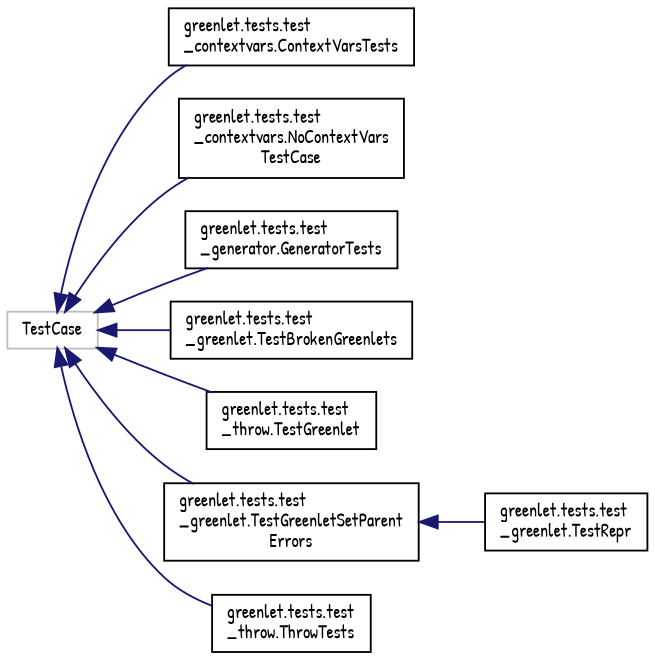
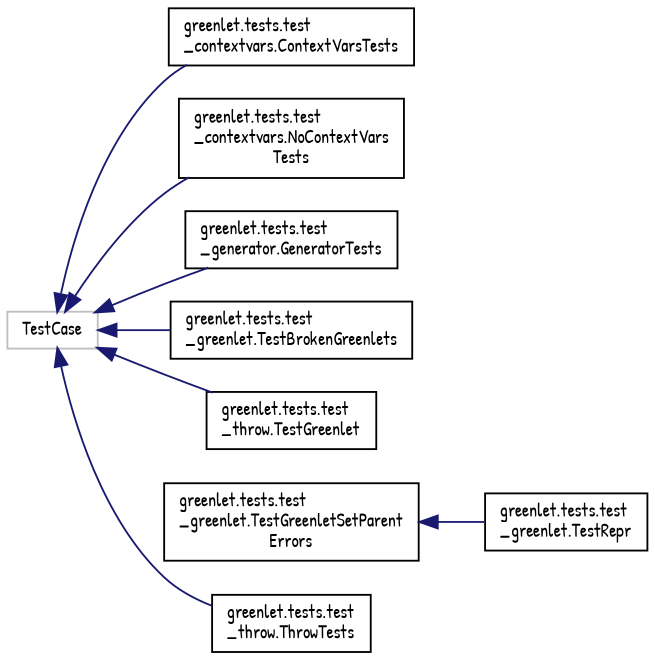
node "greenlet.tests.test _contextvars.NoContextVars TestCase": label "greenlet.tests.test _contextvars.NoContextVars TestCase" -> "greenlet.tests.test _contextvars.NoContextVars Tests"
edge "greenlet.tests.test _greenlet.TestGreenletSetParent Errors" -> "TestCase": removed
